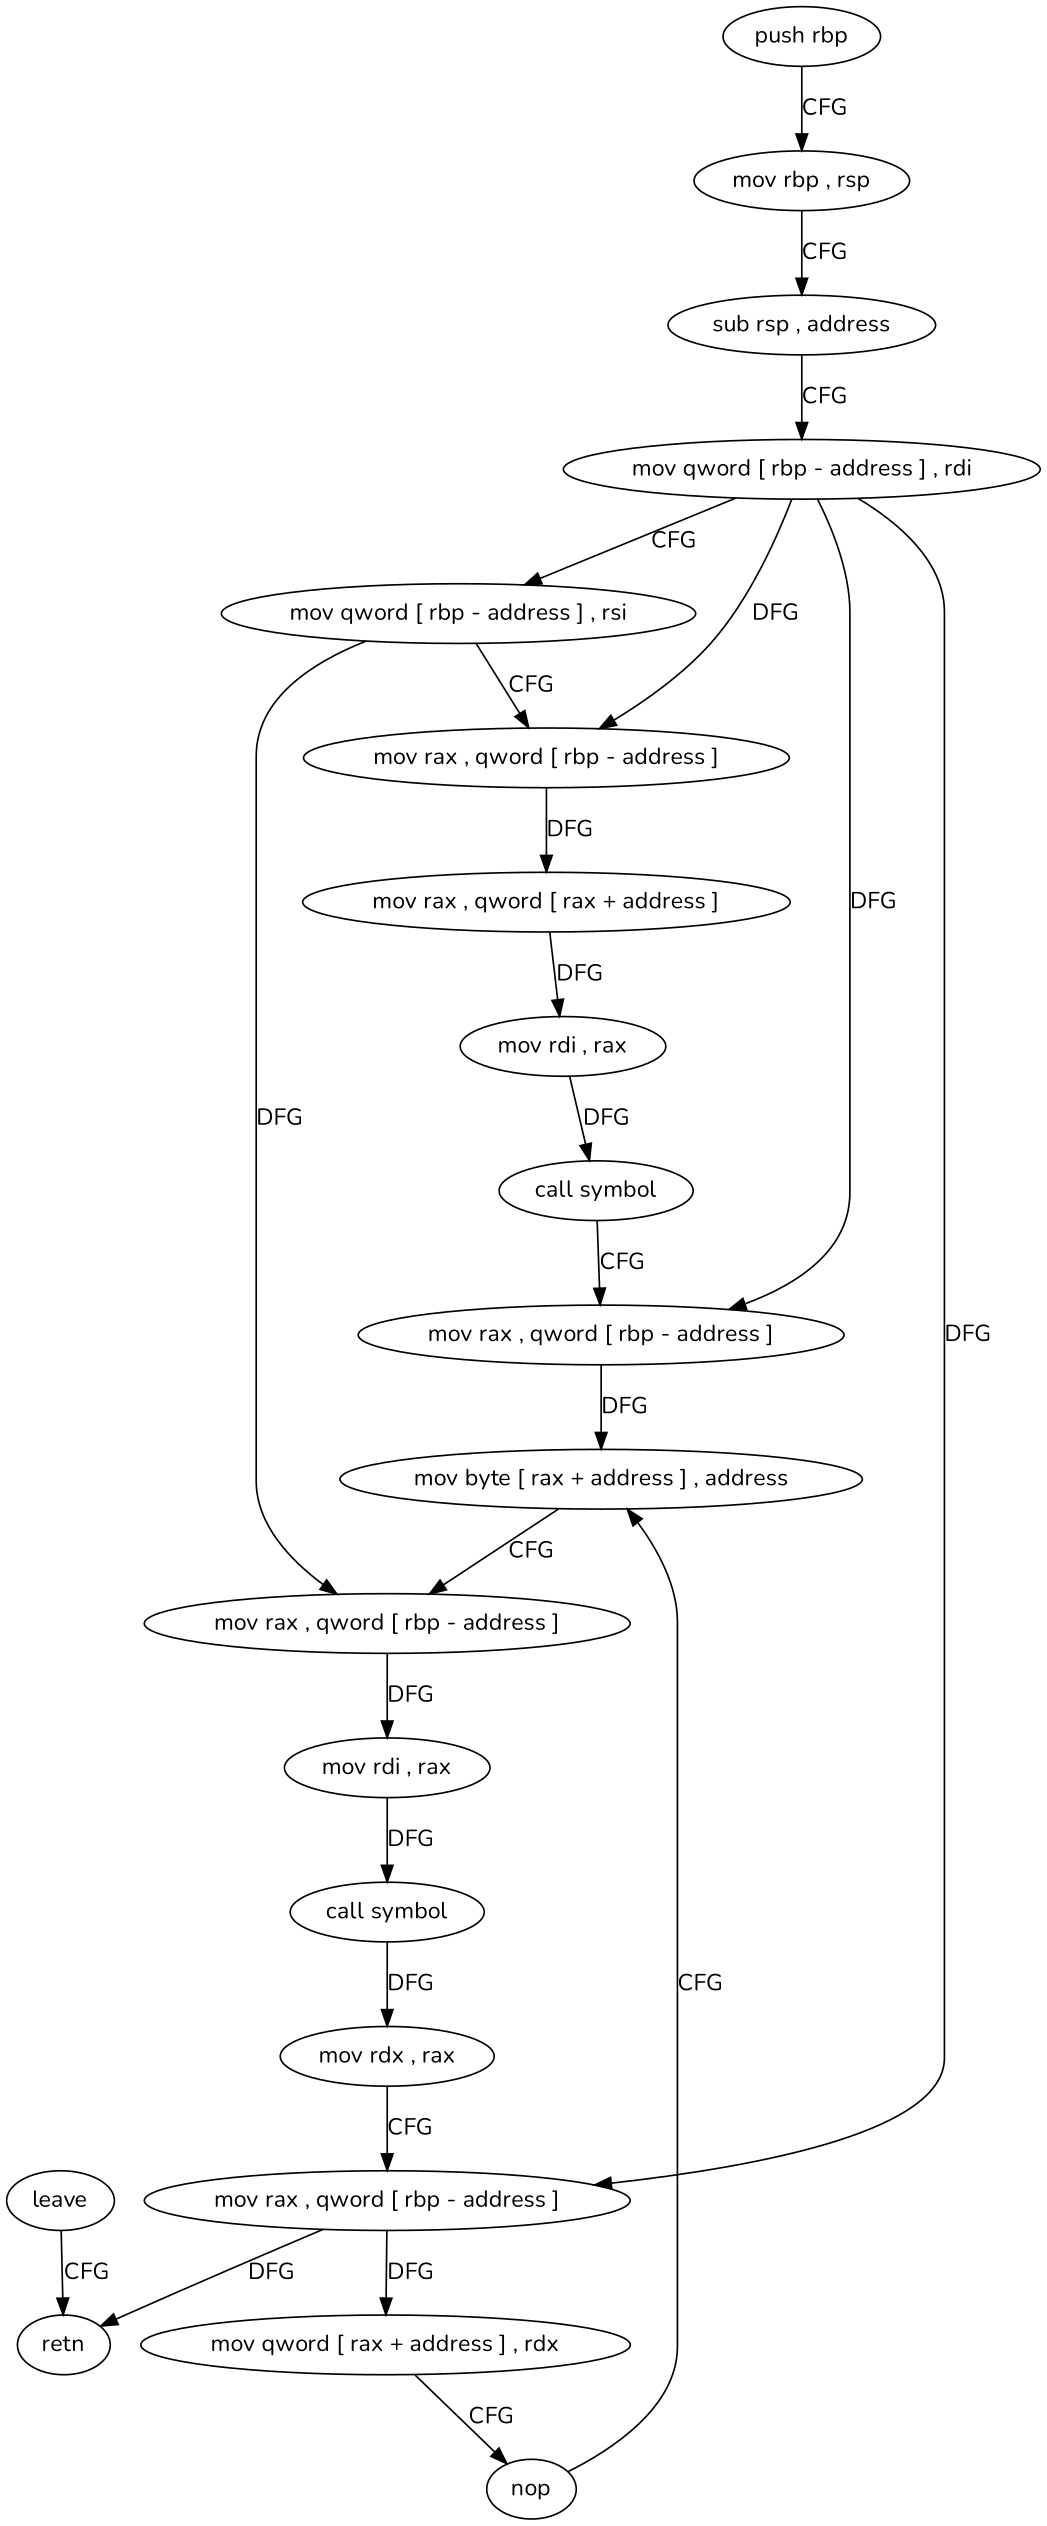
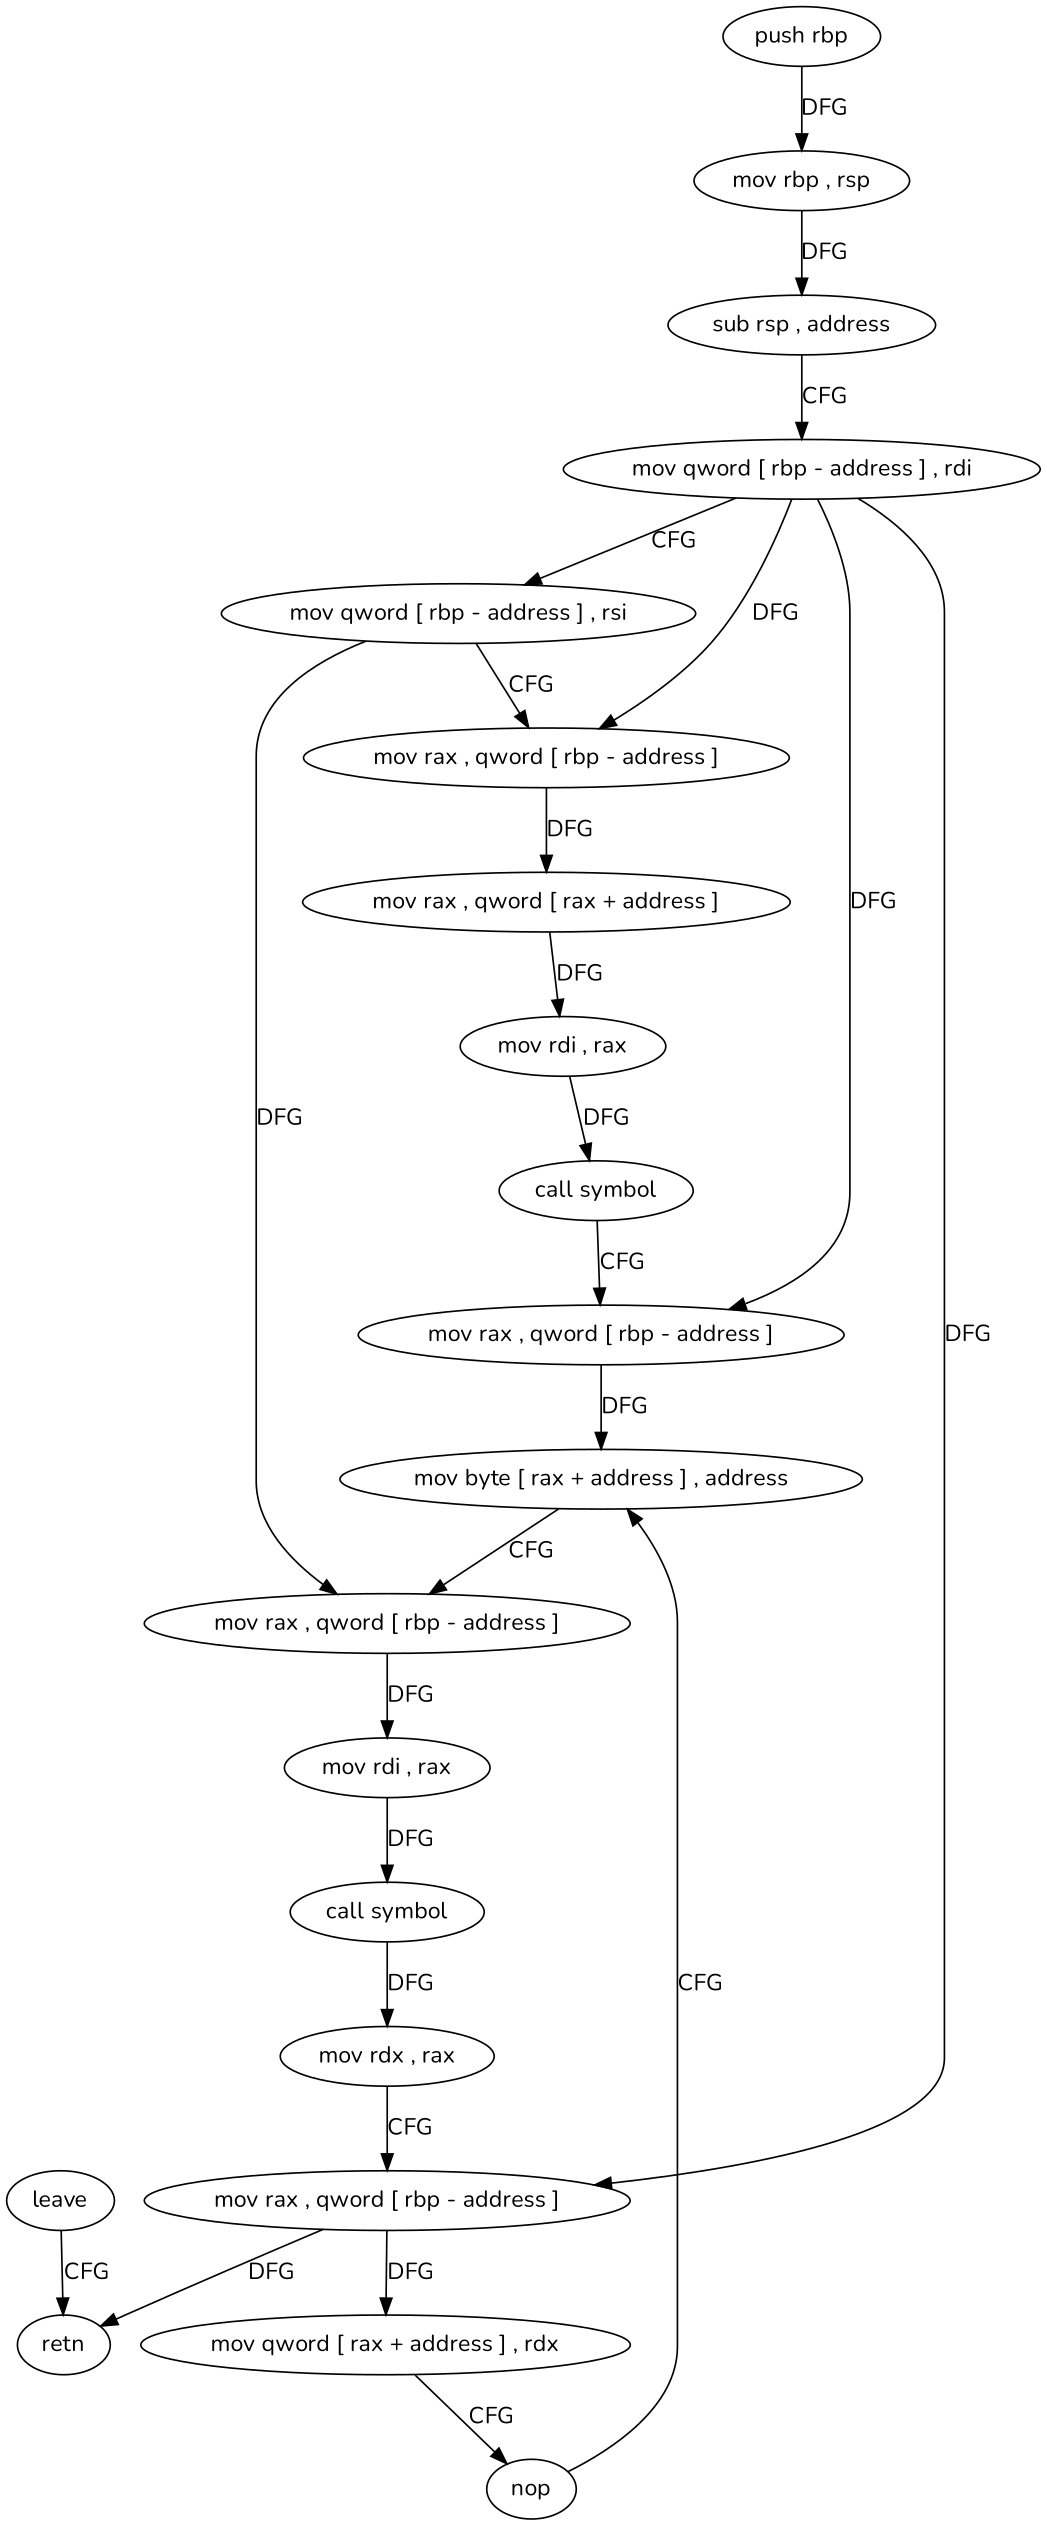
edge "push rbp" -> "mov rbp , rsp": label "CFG" -> "DFG"
edge "mov rbp , rsp" -> "sub rsp , address": label "CFG" -> "DFG"
